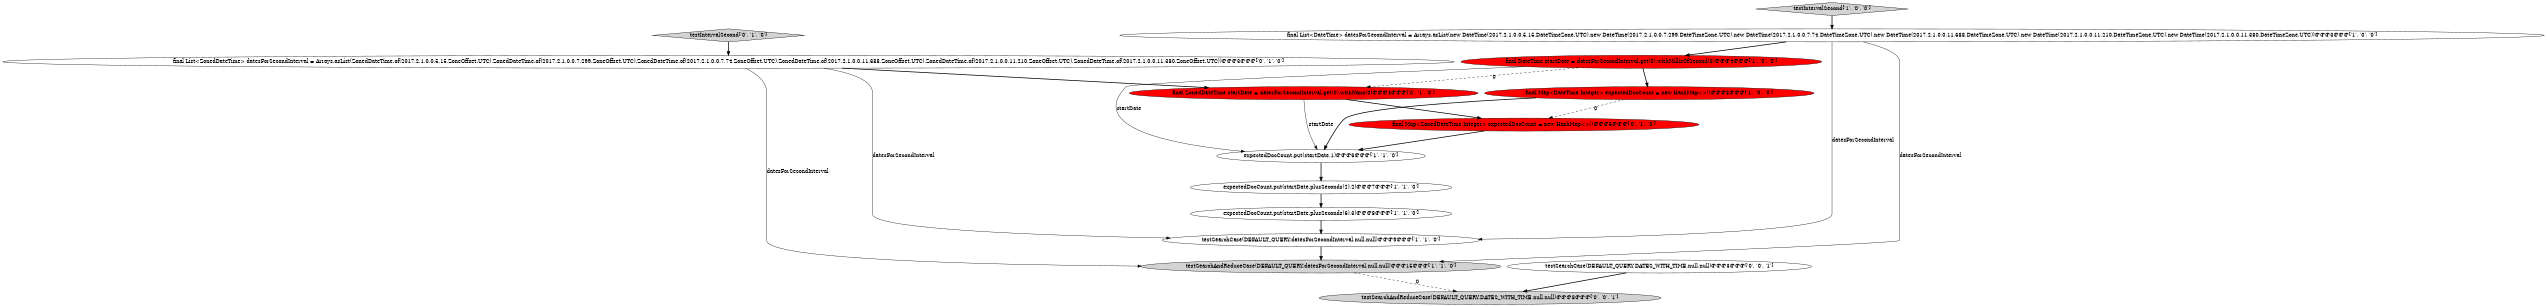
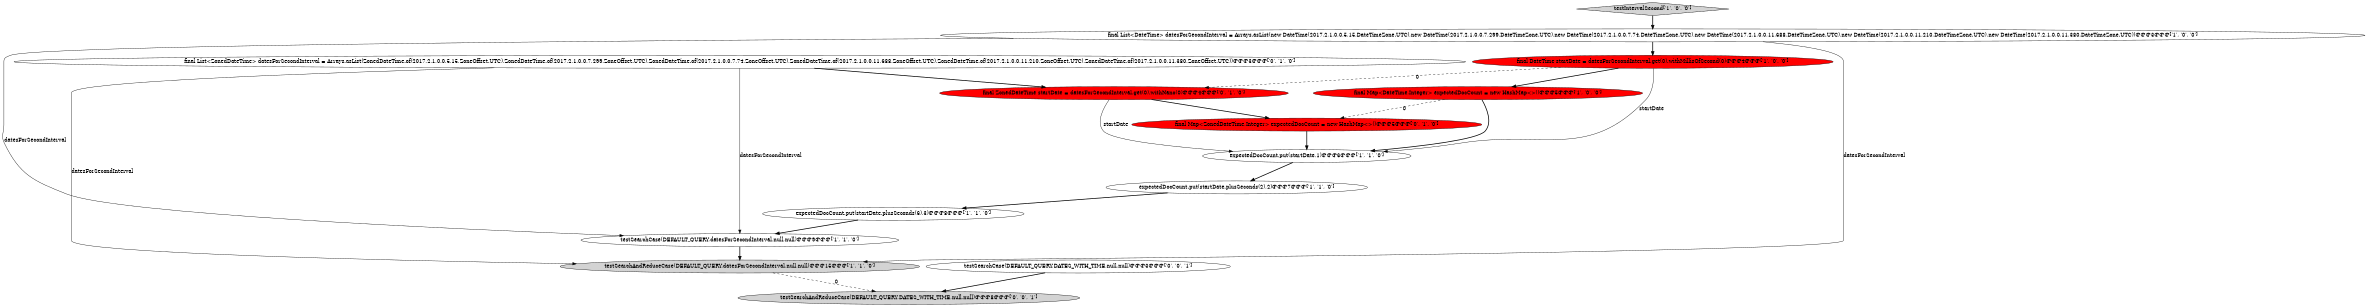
node "testIntervalSecond['0', '1', '0']": removed
